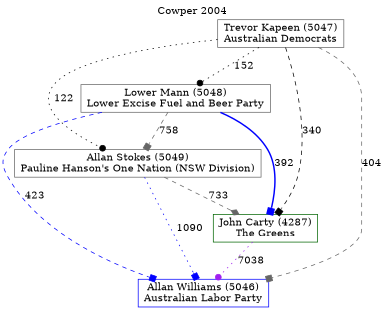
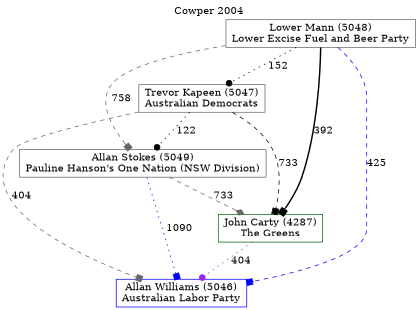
edge "Trevor Kapeen (5047) Australian Democrats" -> "Lower Mann (5048) Lower Excise Fuel and Beer Party": reversed
edge "Trevor Kapeen (5047) Australian Democrats" -> "John Carty (4287) The Greens": label "340" -> "733"
edge "Lower Mann (5048) Lower Excise Fuel and Beer Party" -> "John Carty (4287) The Greens": color blue -> black
edge "Lower Mann (5048) Lower Excise Fuel and Beer Party" -> "Allan Williams (5046) Australian Labor Party": label "423" -> "425"
edge "John Carty (4287) The Greens" -> "Allan Williams (5046) Australian Labor Party": label "7038" -> "404"
